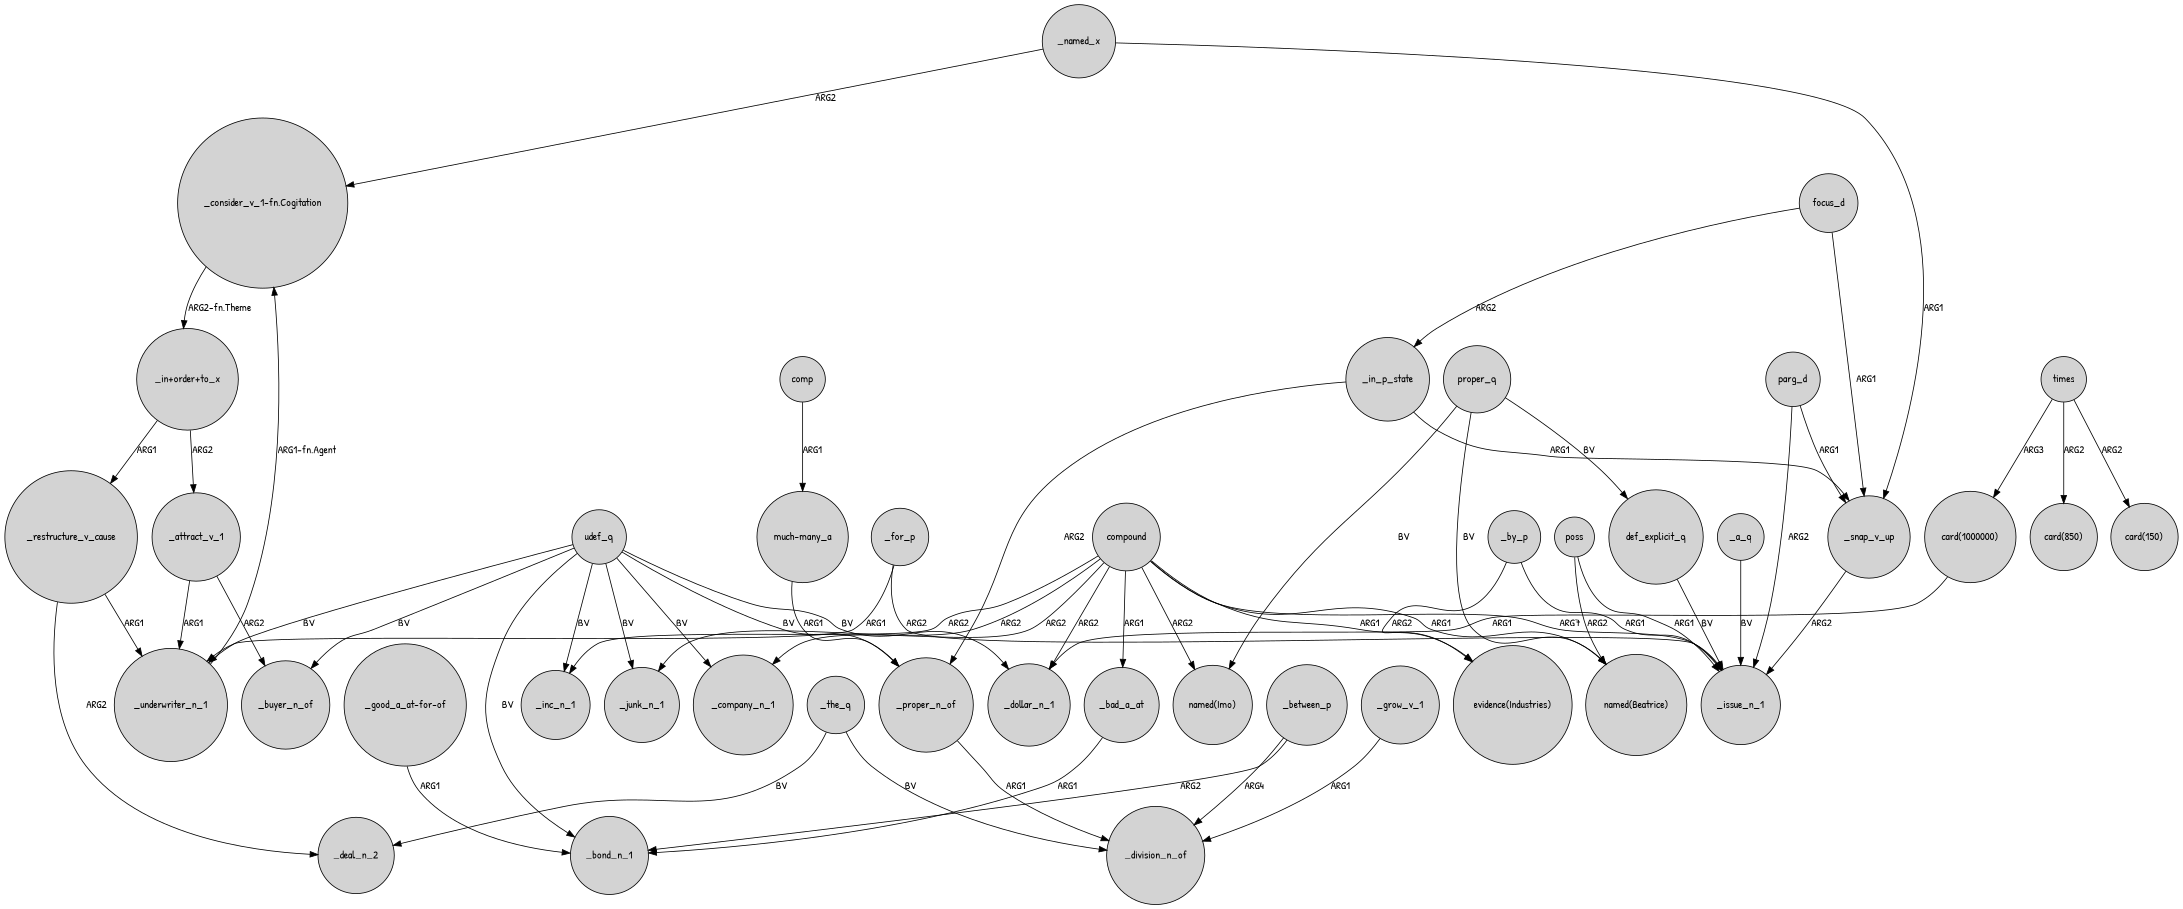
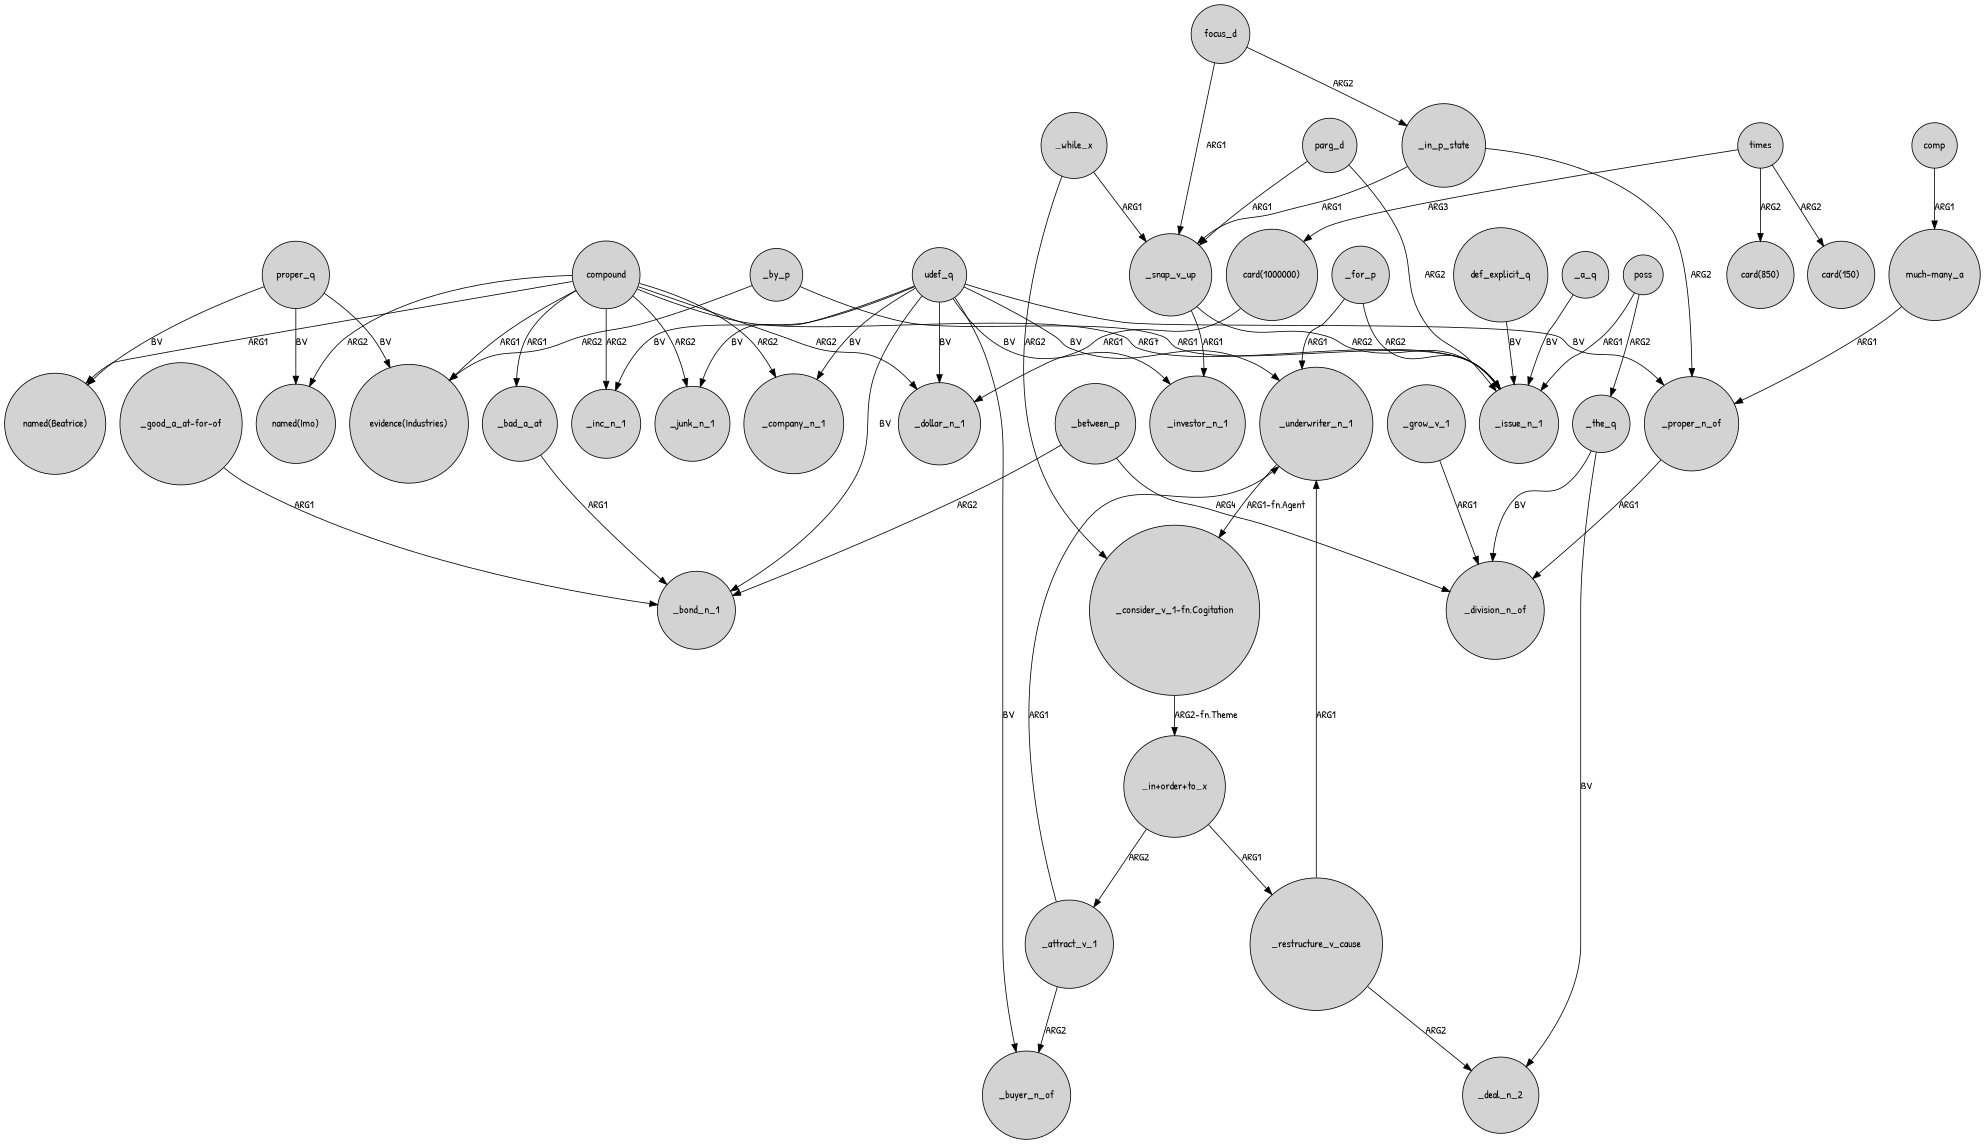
node "_named_x": label "_named_x" -> "_while_x"
node "_investor_n_1": added
edge "proper_q" -> "def_explicit_q": now "proper_q" -> "evidence(Industries)"
edge "poss" -> "named(Beatrice)": now "poss" -> "_the_q"
